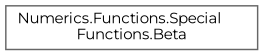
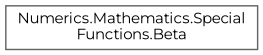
node "Numerics.Functions.Special Functions.Beta": label "Numerics.Functions.Special Functions.Beta" -> "Numerics.Mathematics.Special Functions.Beta"
